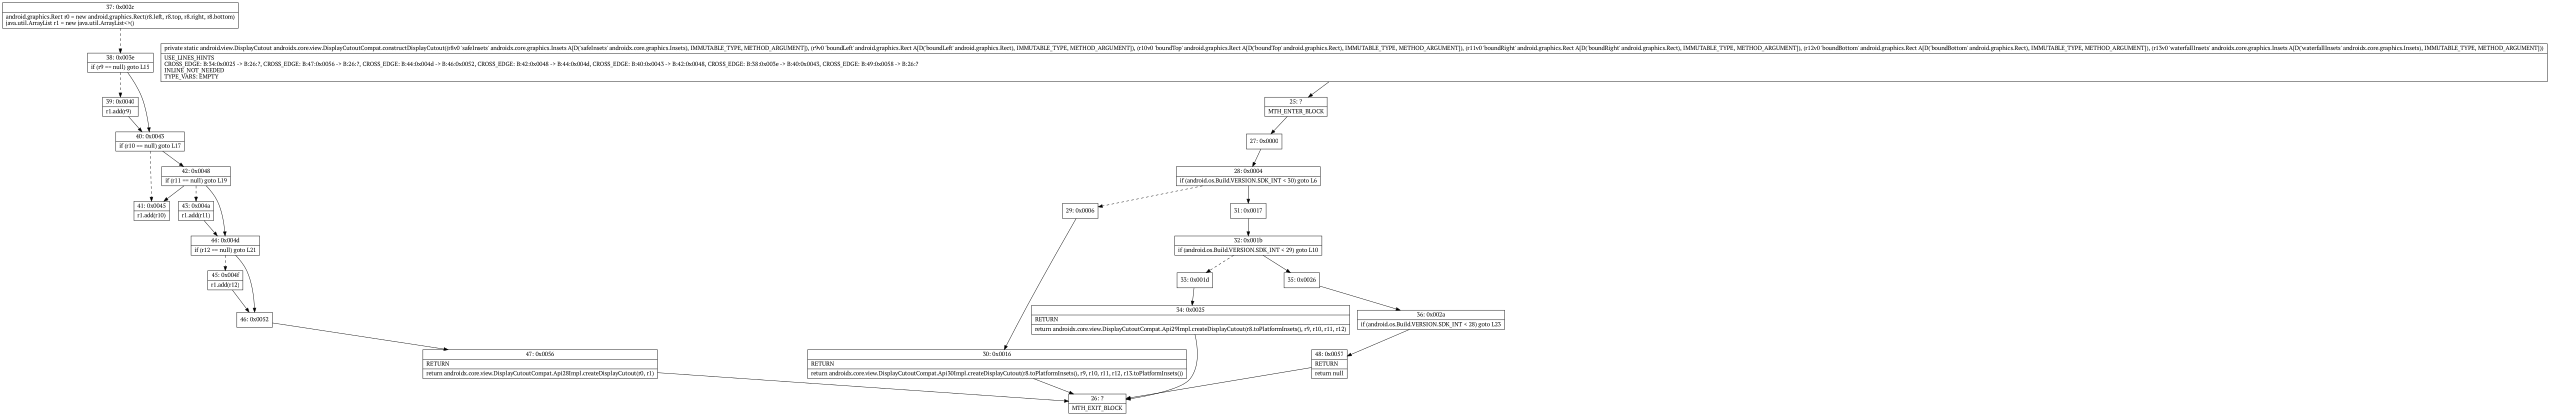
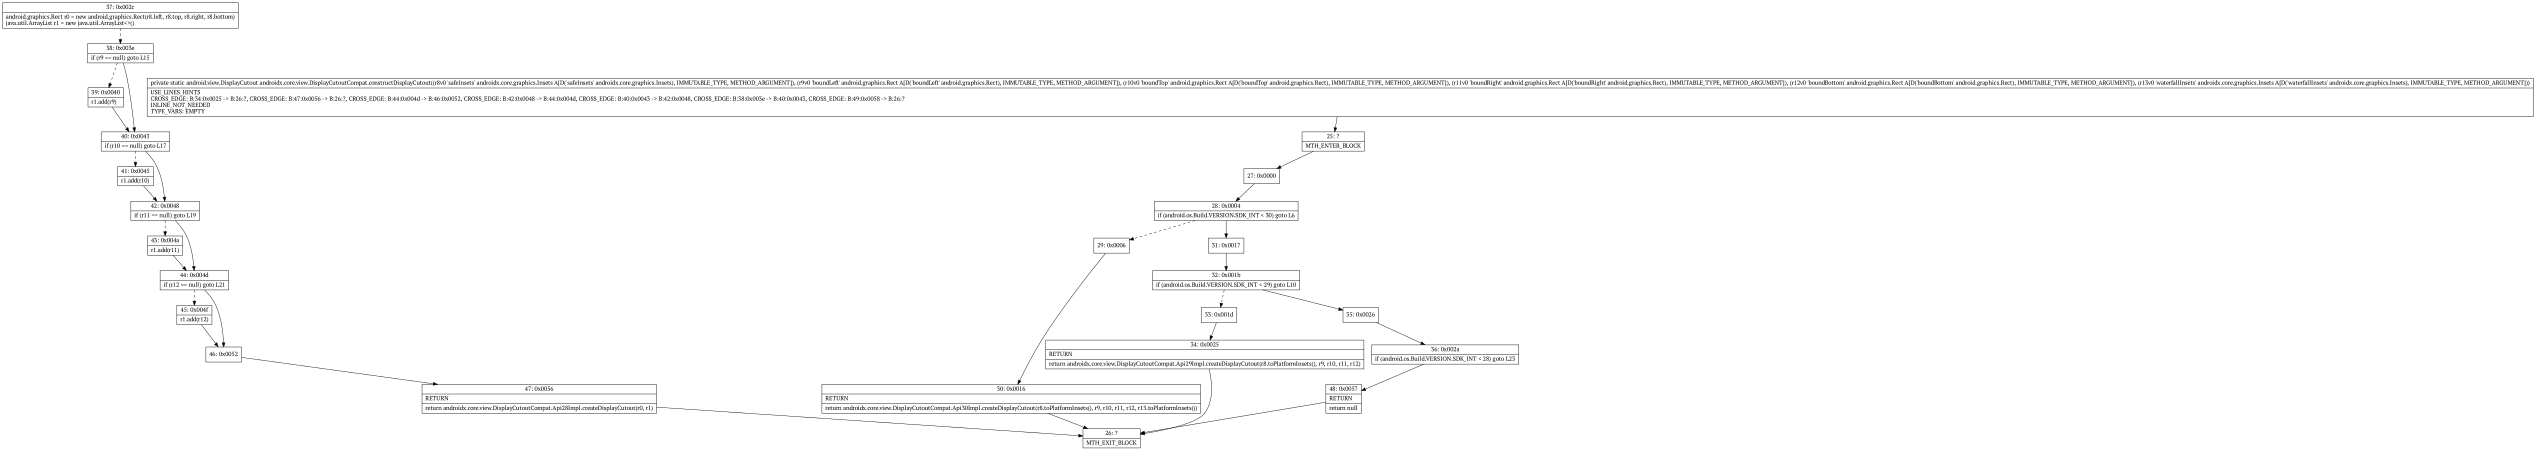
edge "42: 0x0048" -> "41: 0x0045": reversed
